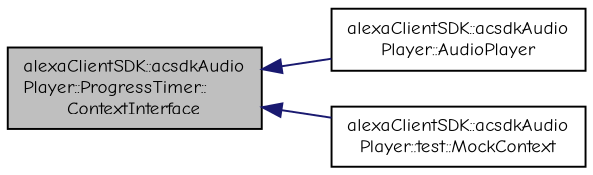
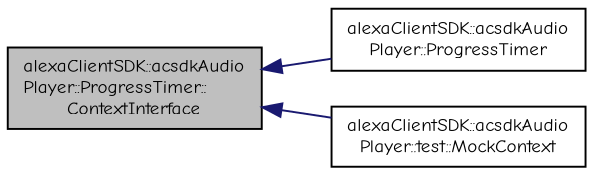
node "alexaClientSDK::acsdkAudio Player::AudioPlayer": label "alexaClientSDK::acsdkAudio Player::AudioPlayer" -> "alexaClientSDK::acsdkAudio Player::ProgressTimer"
